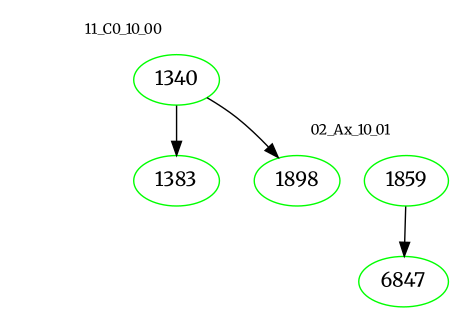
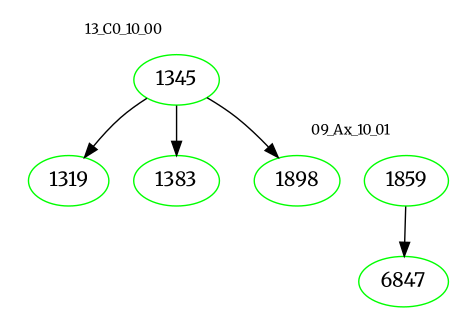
cluster "11_C0_10_00": label "11_C0_10_00" -> "13_C0_10_00"
node "1340": label "1340" -> "1345"
cluster "02_Ax_10_01": label "02_Ax_10_01" -> "09_Ax_10_01"
node "1319": added
